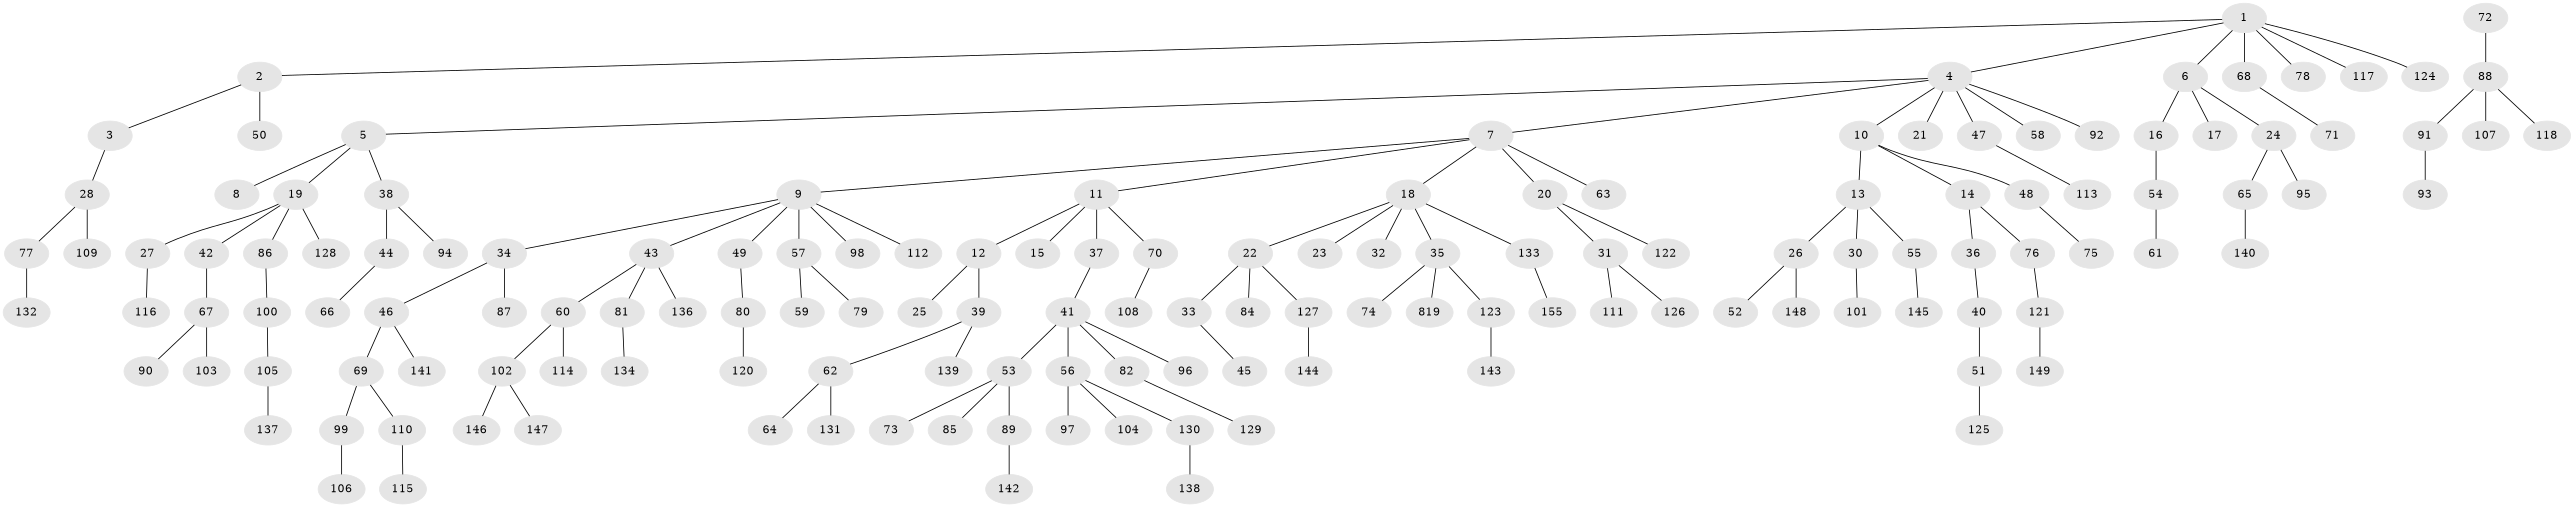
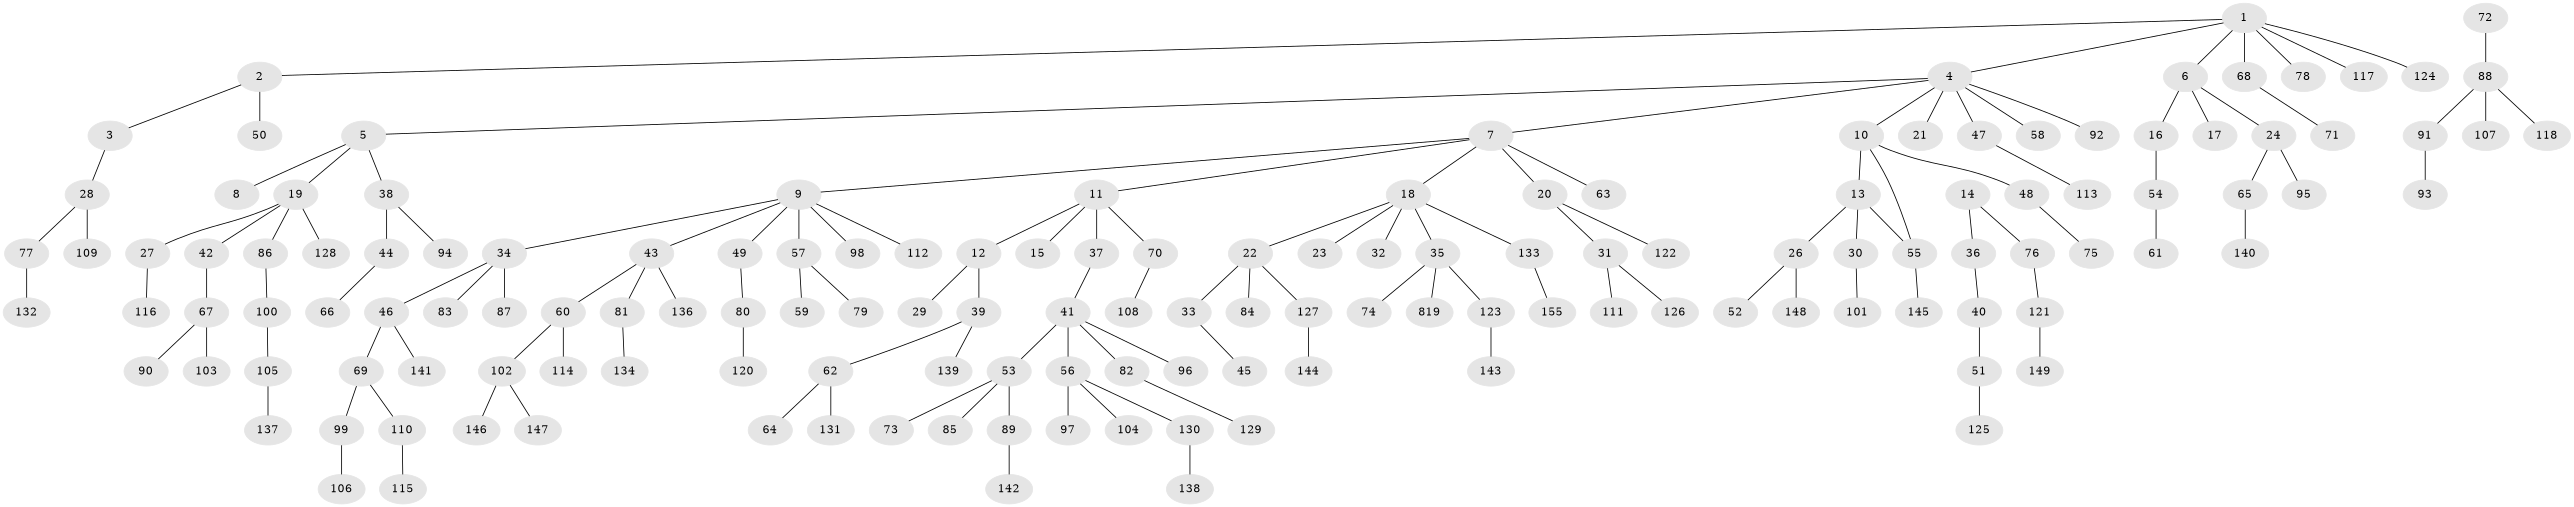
edge "10" -- "14": now "10" -- "55"
node "83": added
node "25": label "25" -> "29"
